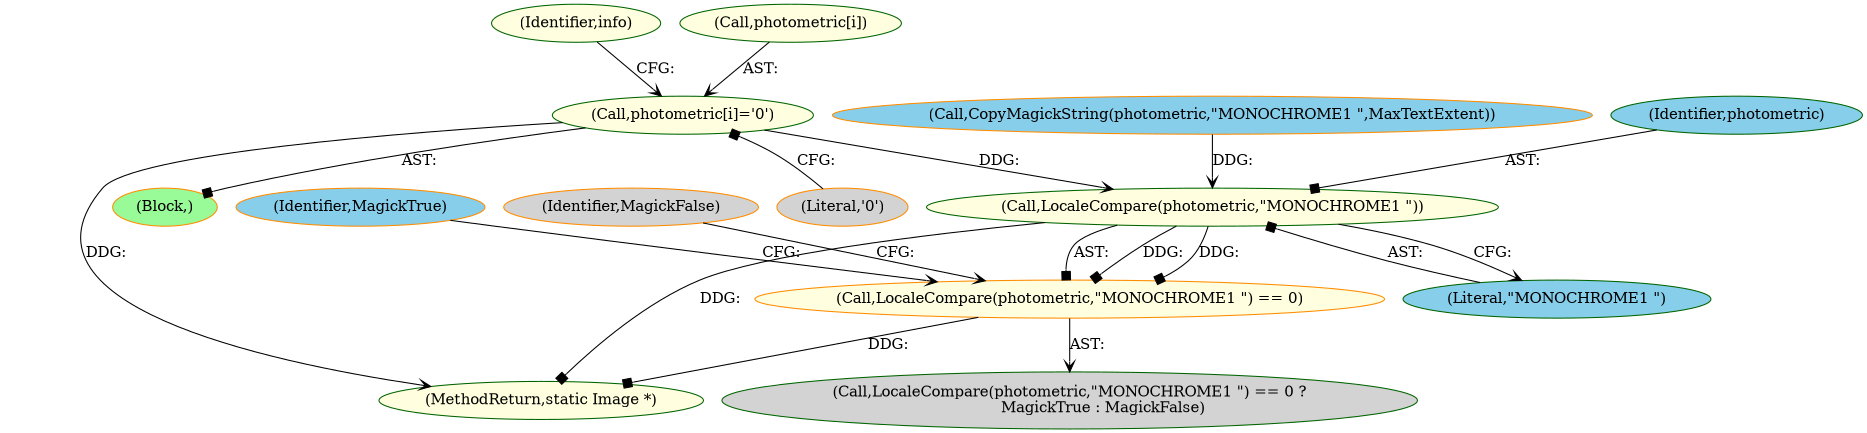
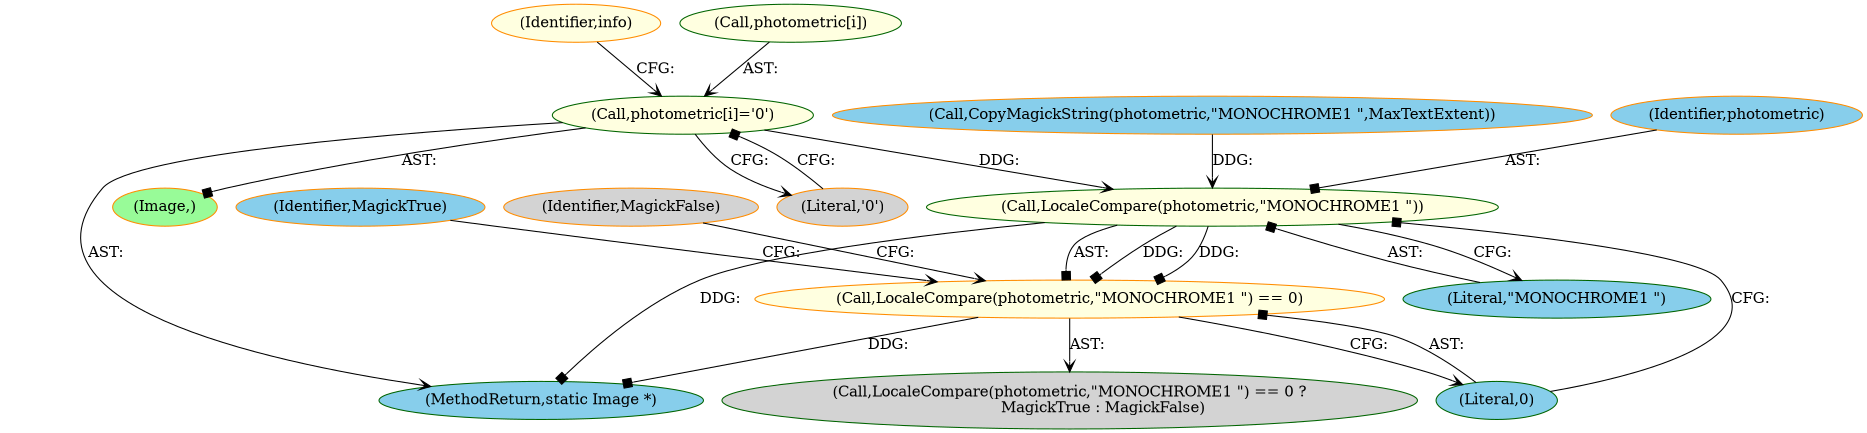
node "(Identifier,info)": color darkgreen -> darkorange
node "(Identifier,photometric)": color darkgreen -> darkorange
edge "(Call,photometric[i]='0')" -> "(Literal,'0')": added, label "CFG:"
node "(Block,)": label "(Block,)" -> "(Image,)"
edge "(Call,photometric[i]='0')" -> "(MethodReturn,static Image *)": label "DDG: " -> "AST: "
node "(MethodReturn,static Image *)": fillcolor lightyellow -> skyblue
node "(Literal,0)": added
